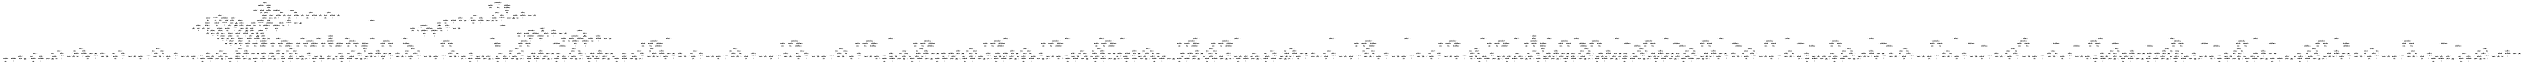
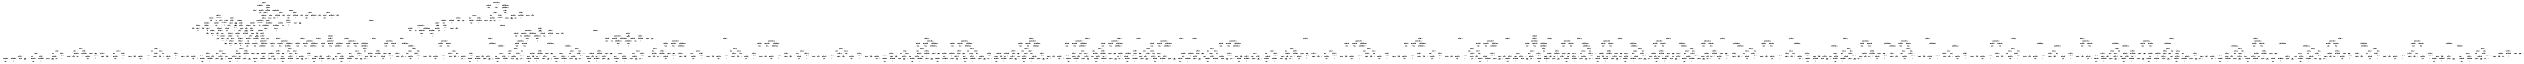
node "AST_formal_parameter_list": removed
